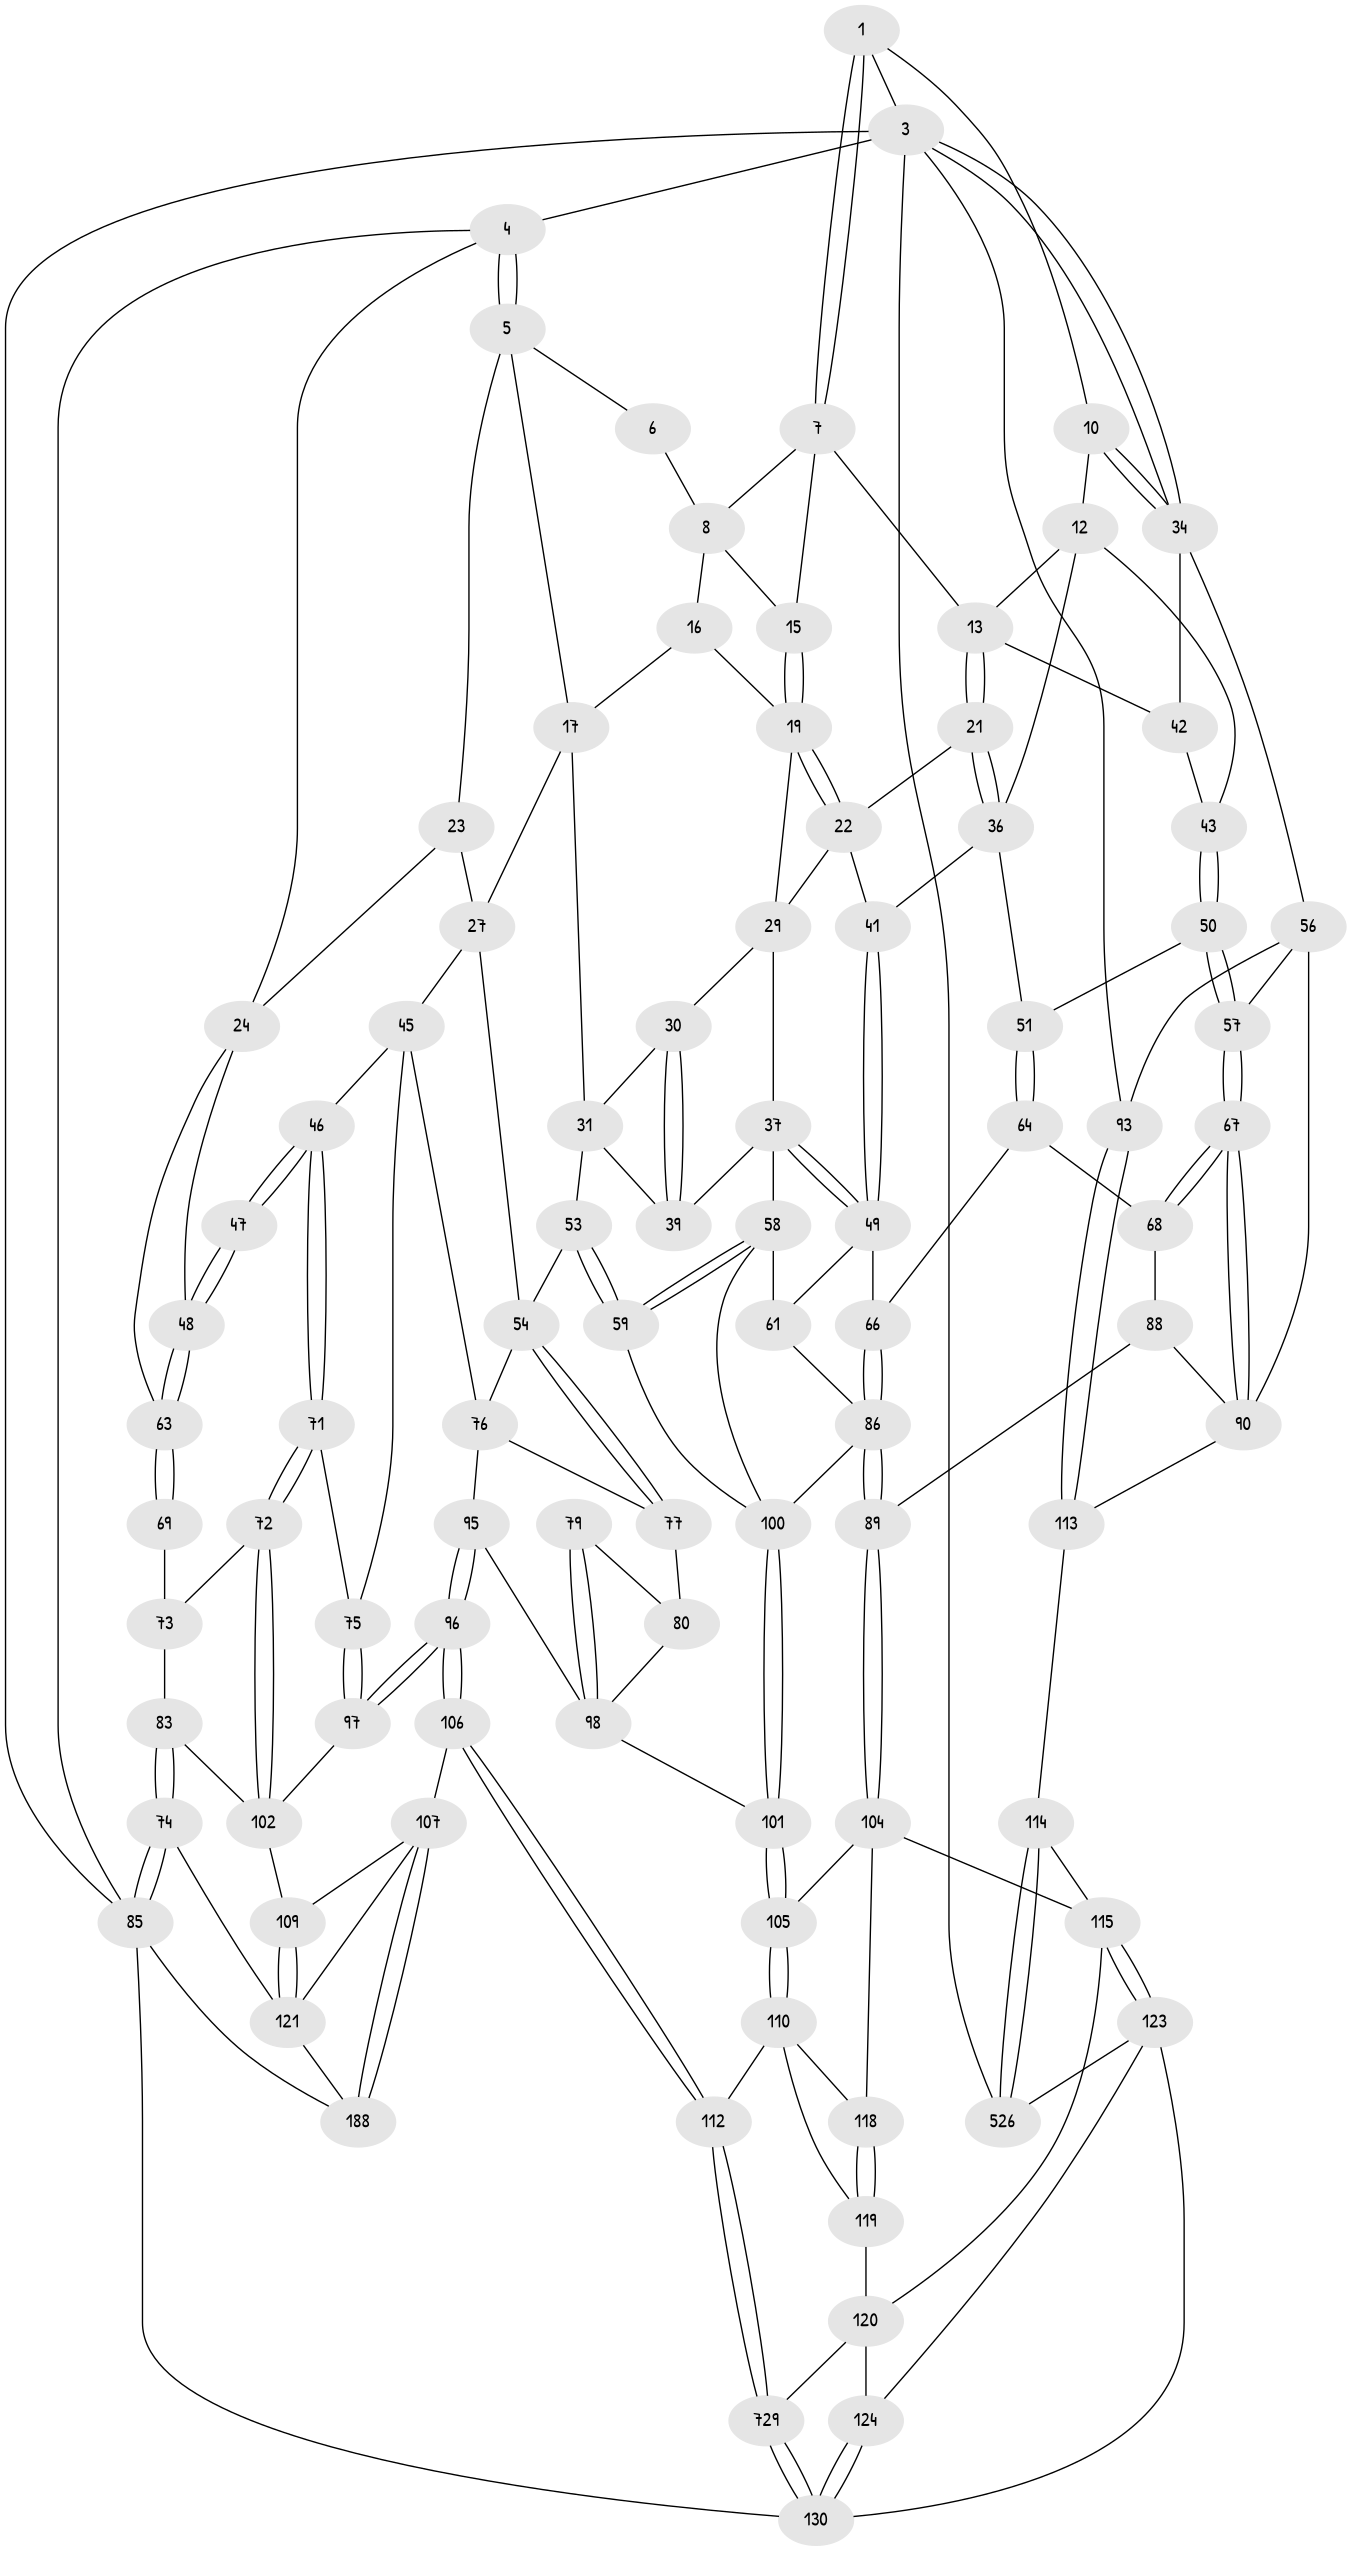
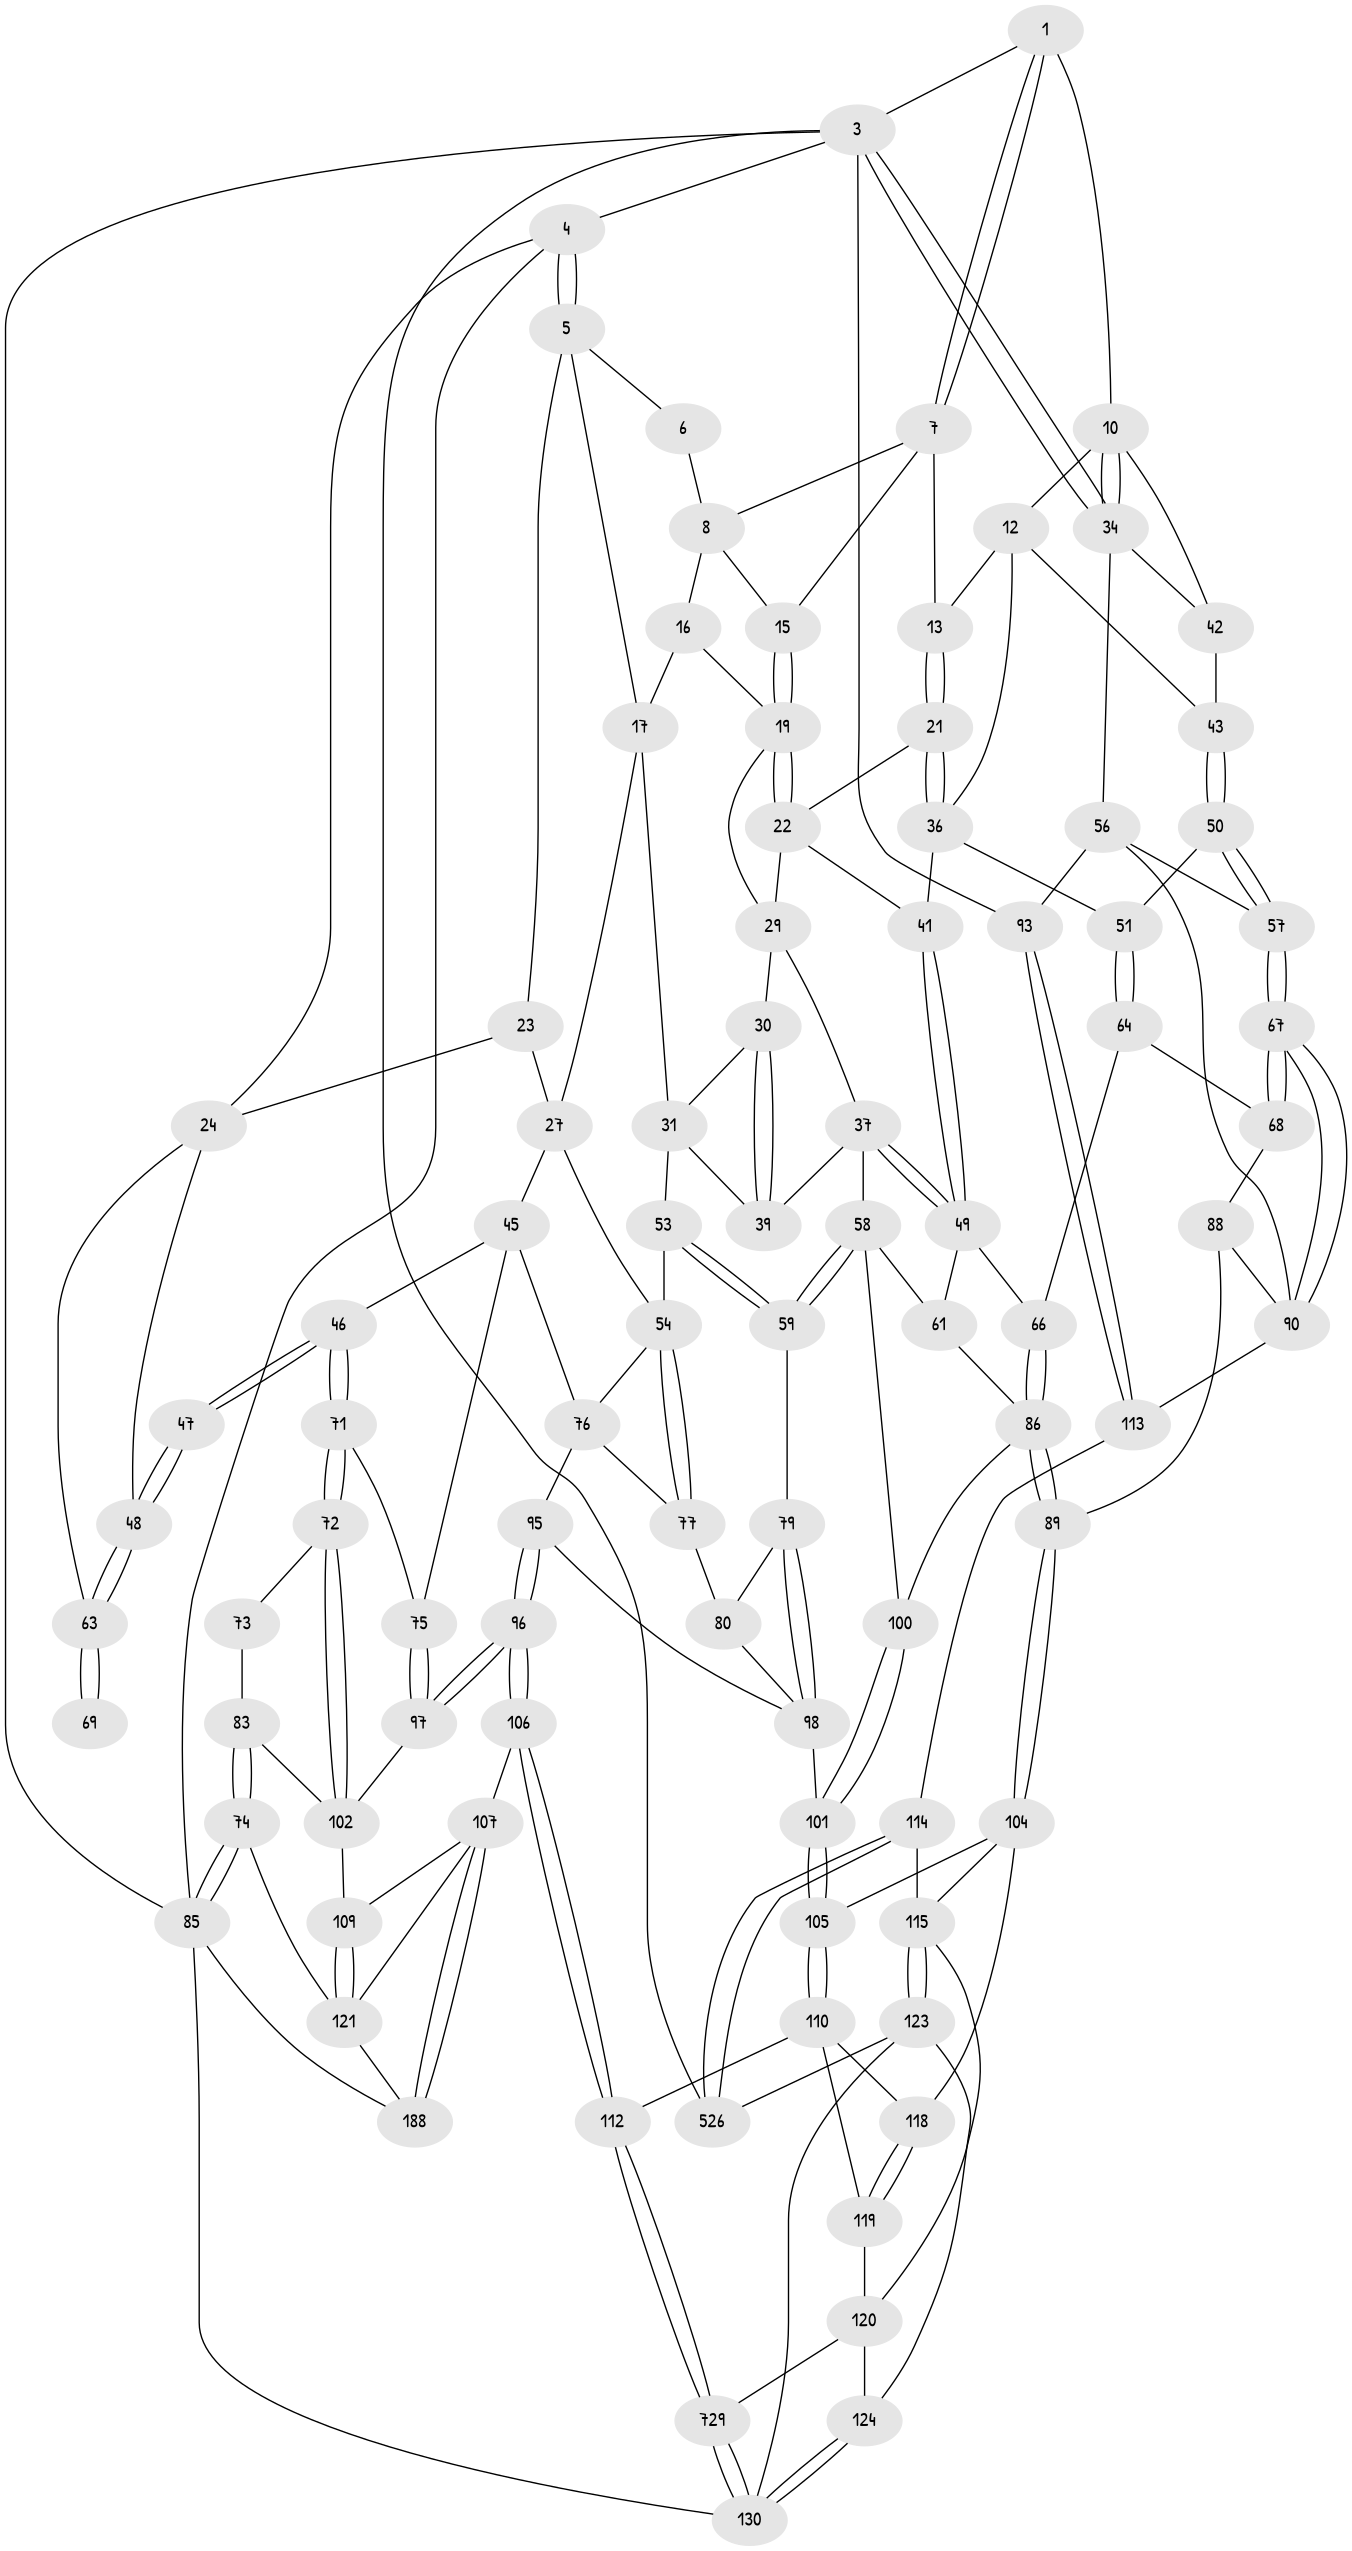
edge "13" -- "42": now "10" -- "42"
edge "59" -- "100": now "59" -- "79"
edge "69" -- "73": removed
